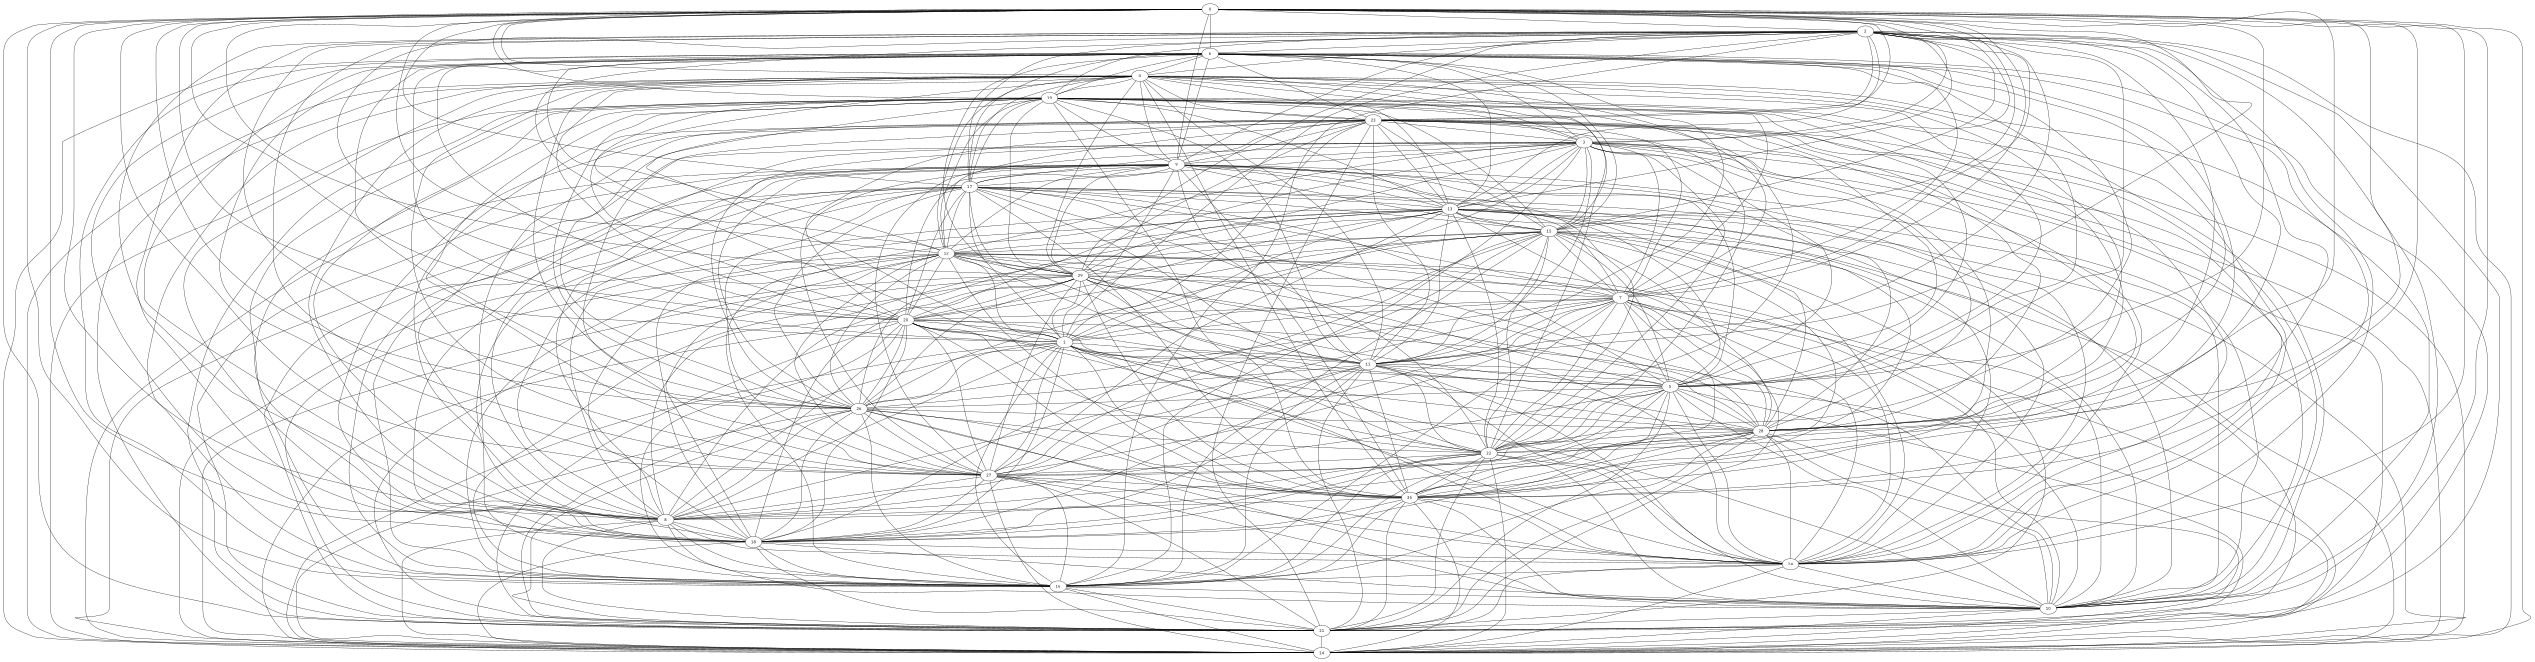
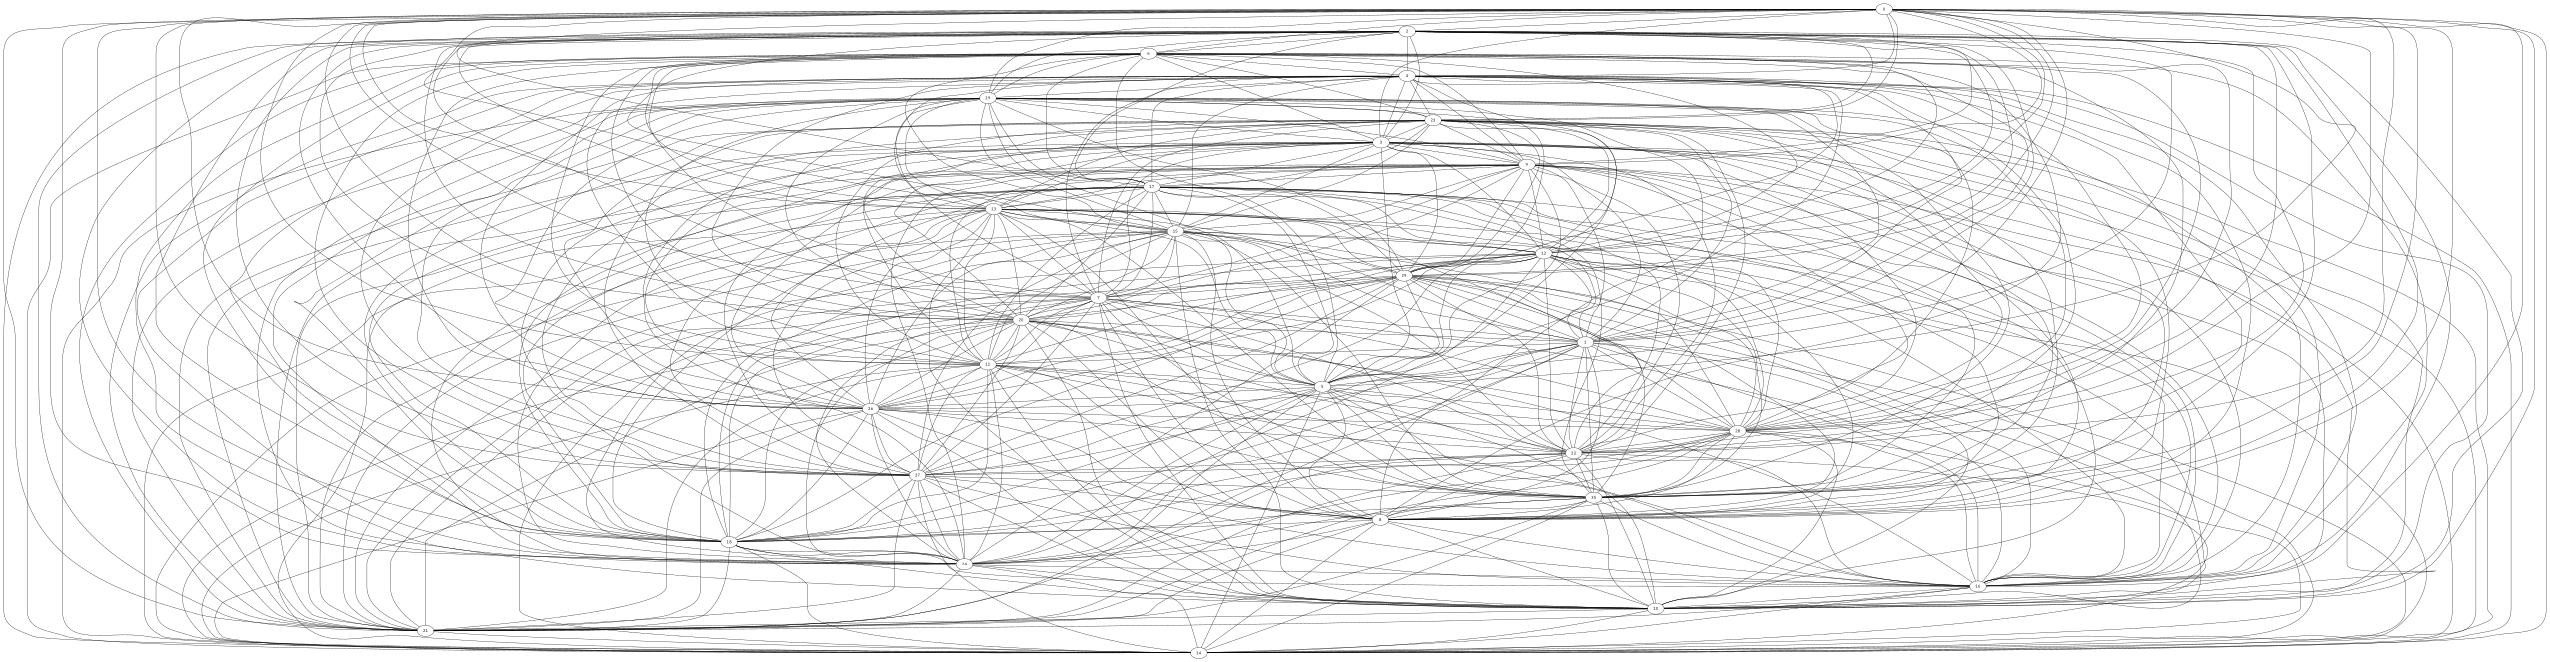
edge "26" -- "35": removed
